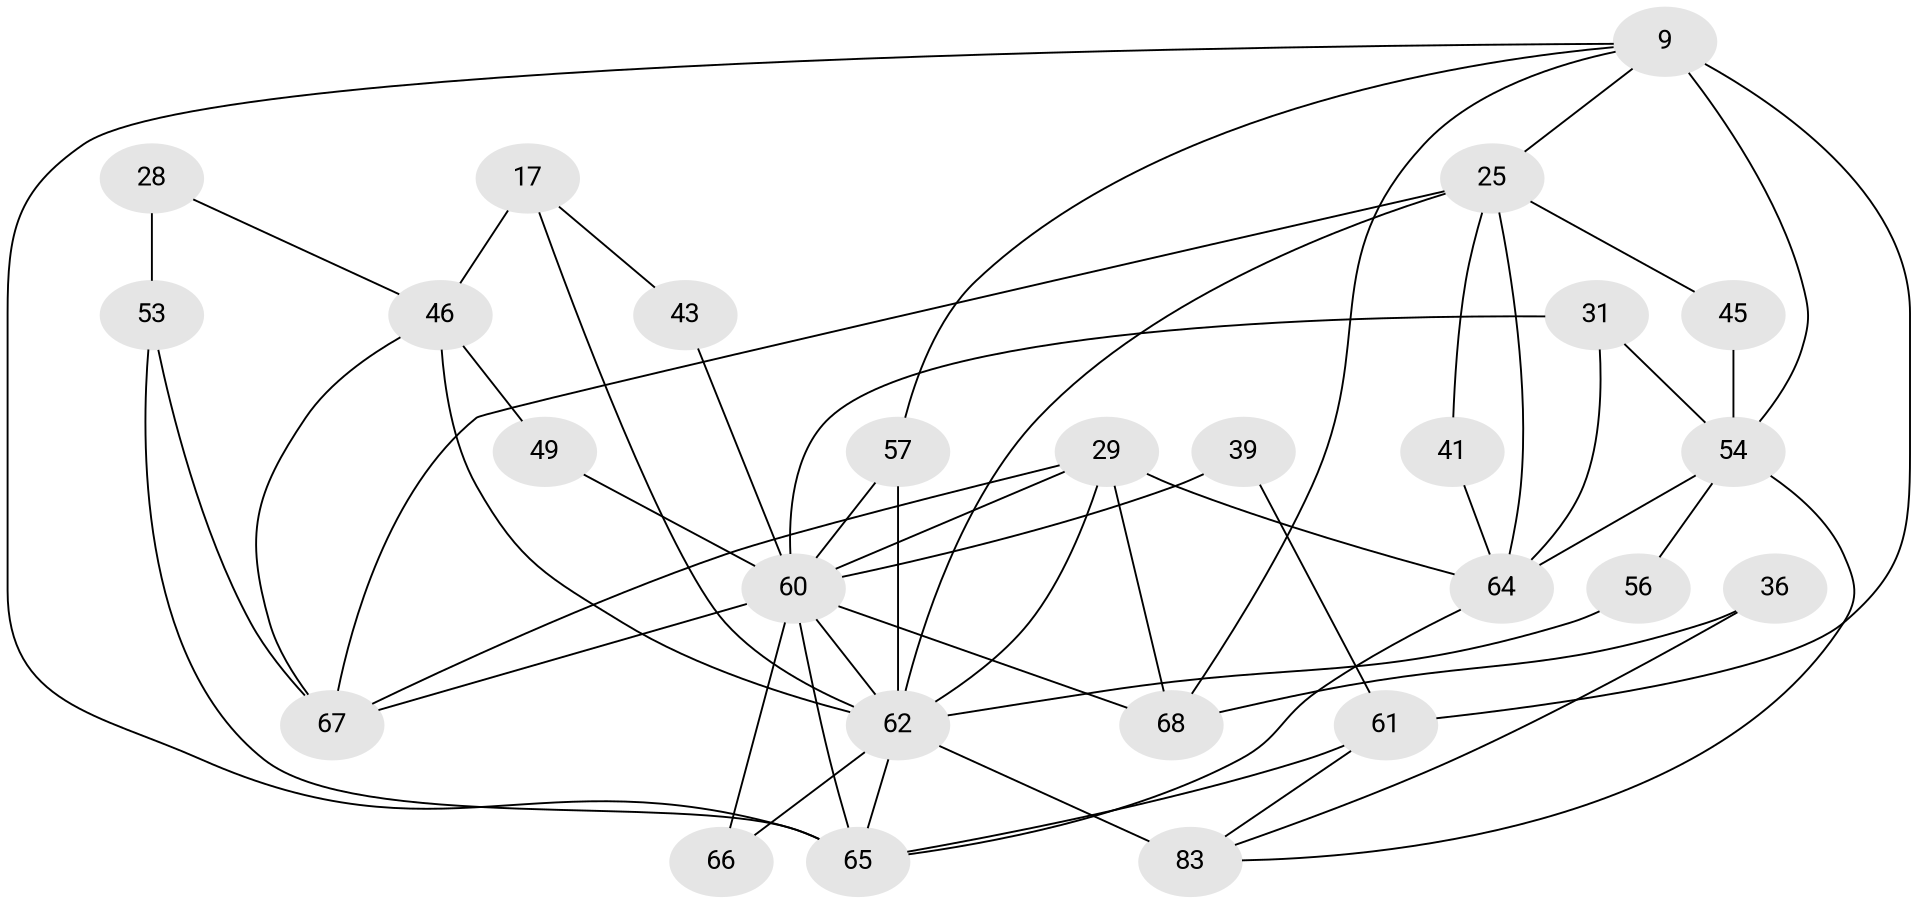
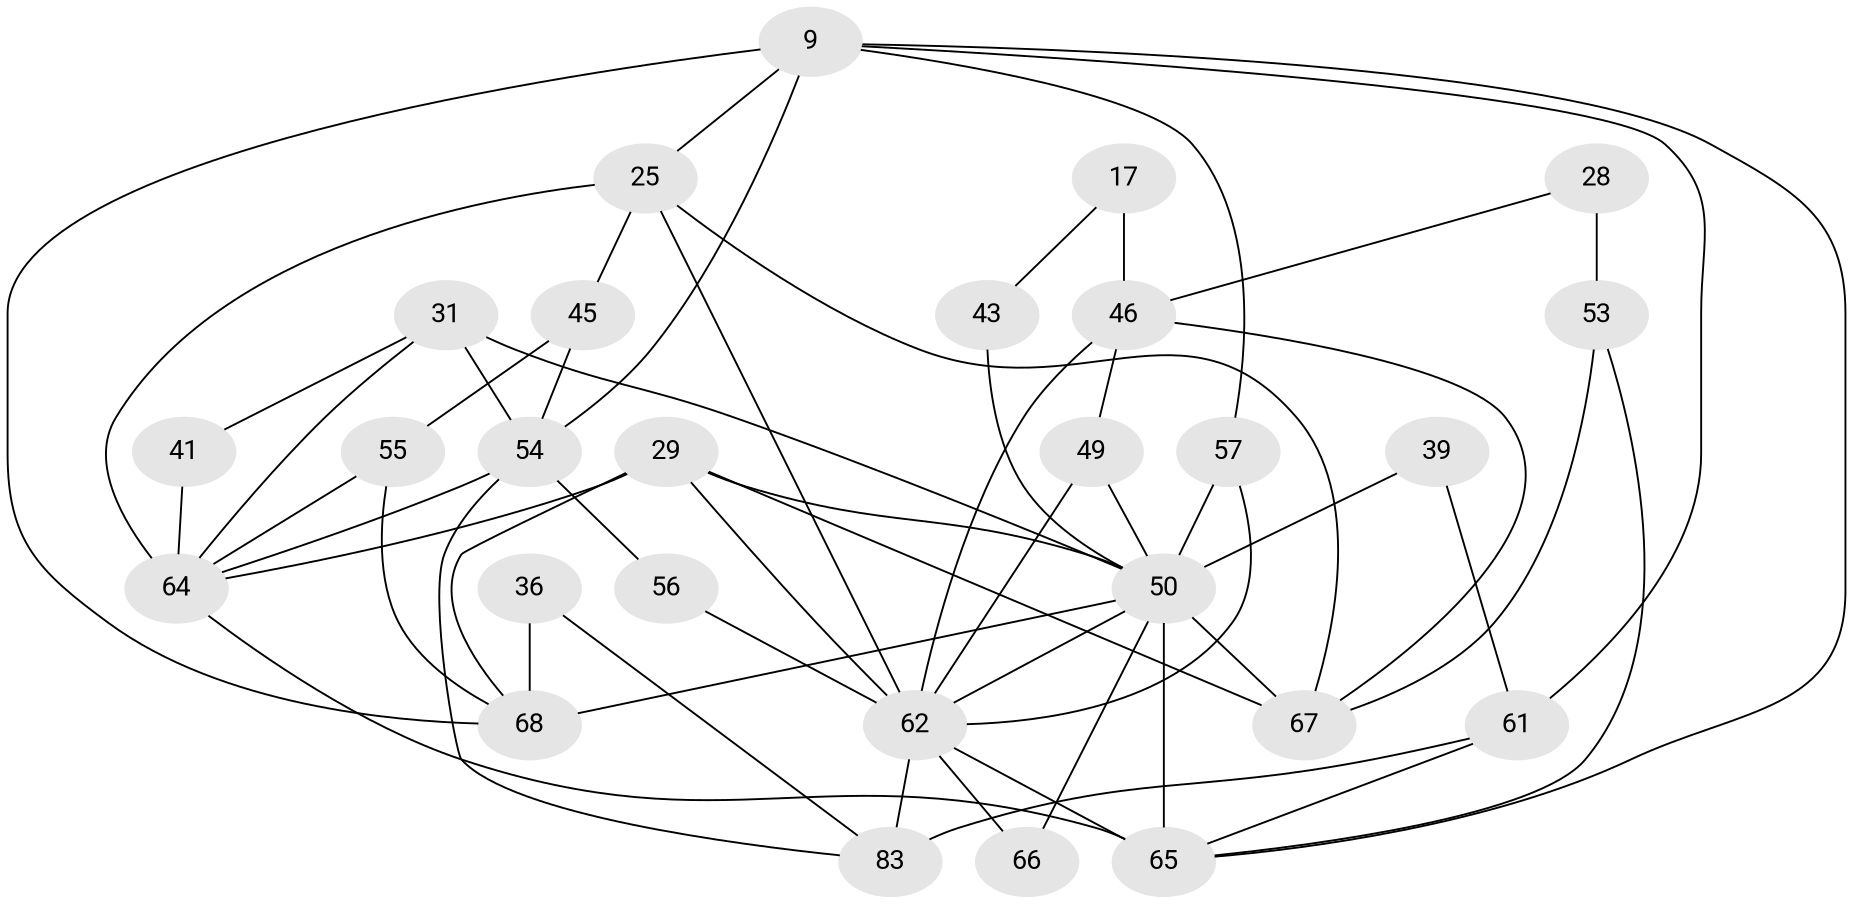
edge "25" -- "41": now "31" -- "41"
node "55": added
edge "17" -- "62": now "49" -- "62"
node "60": label "60" -> "50"
